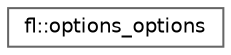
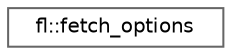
node "fl::options_options": label "fl::options_options" -> "fl::fetch_options"
